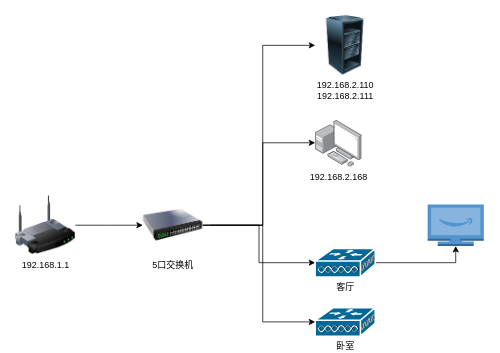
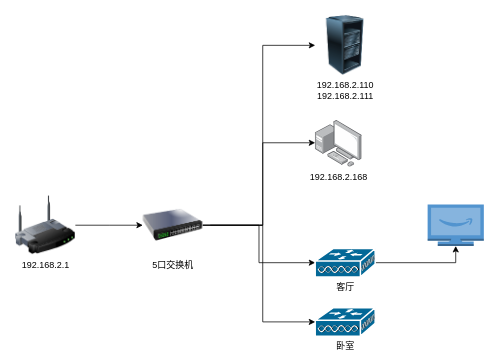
node "192.168.1.1": label "192.168.1.1" -> "192.168.2.1"
